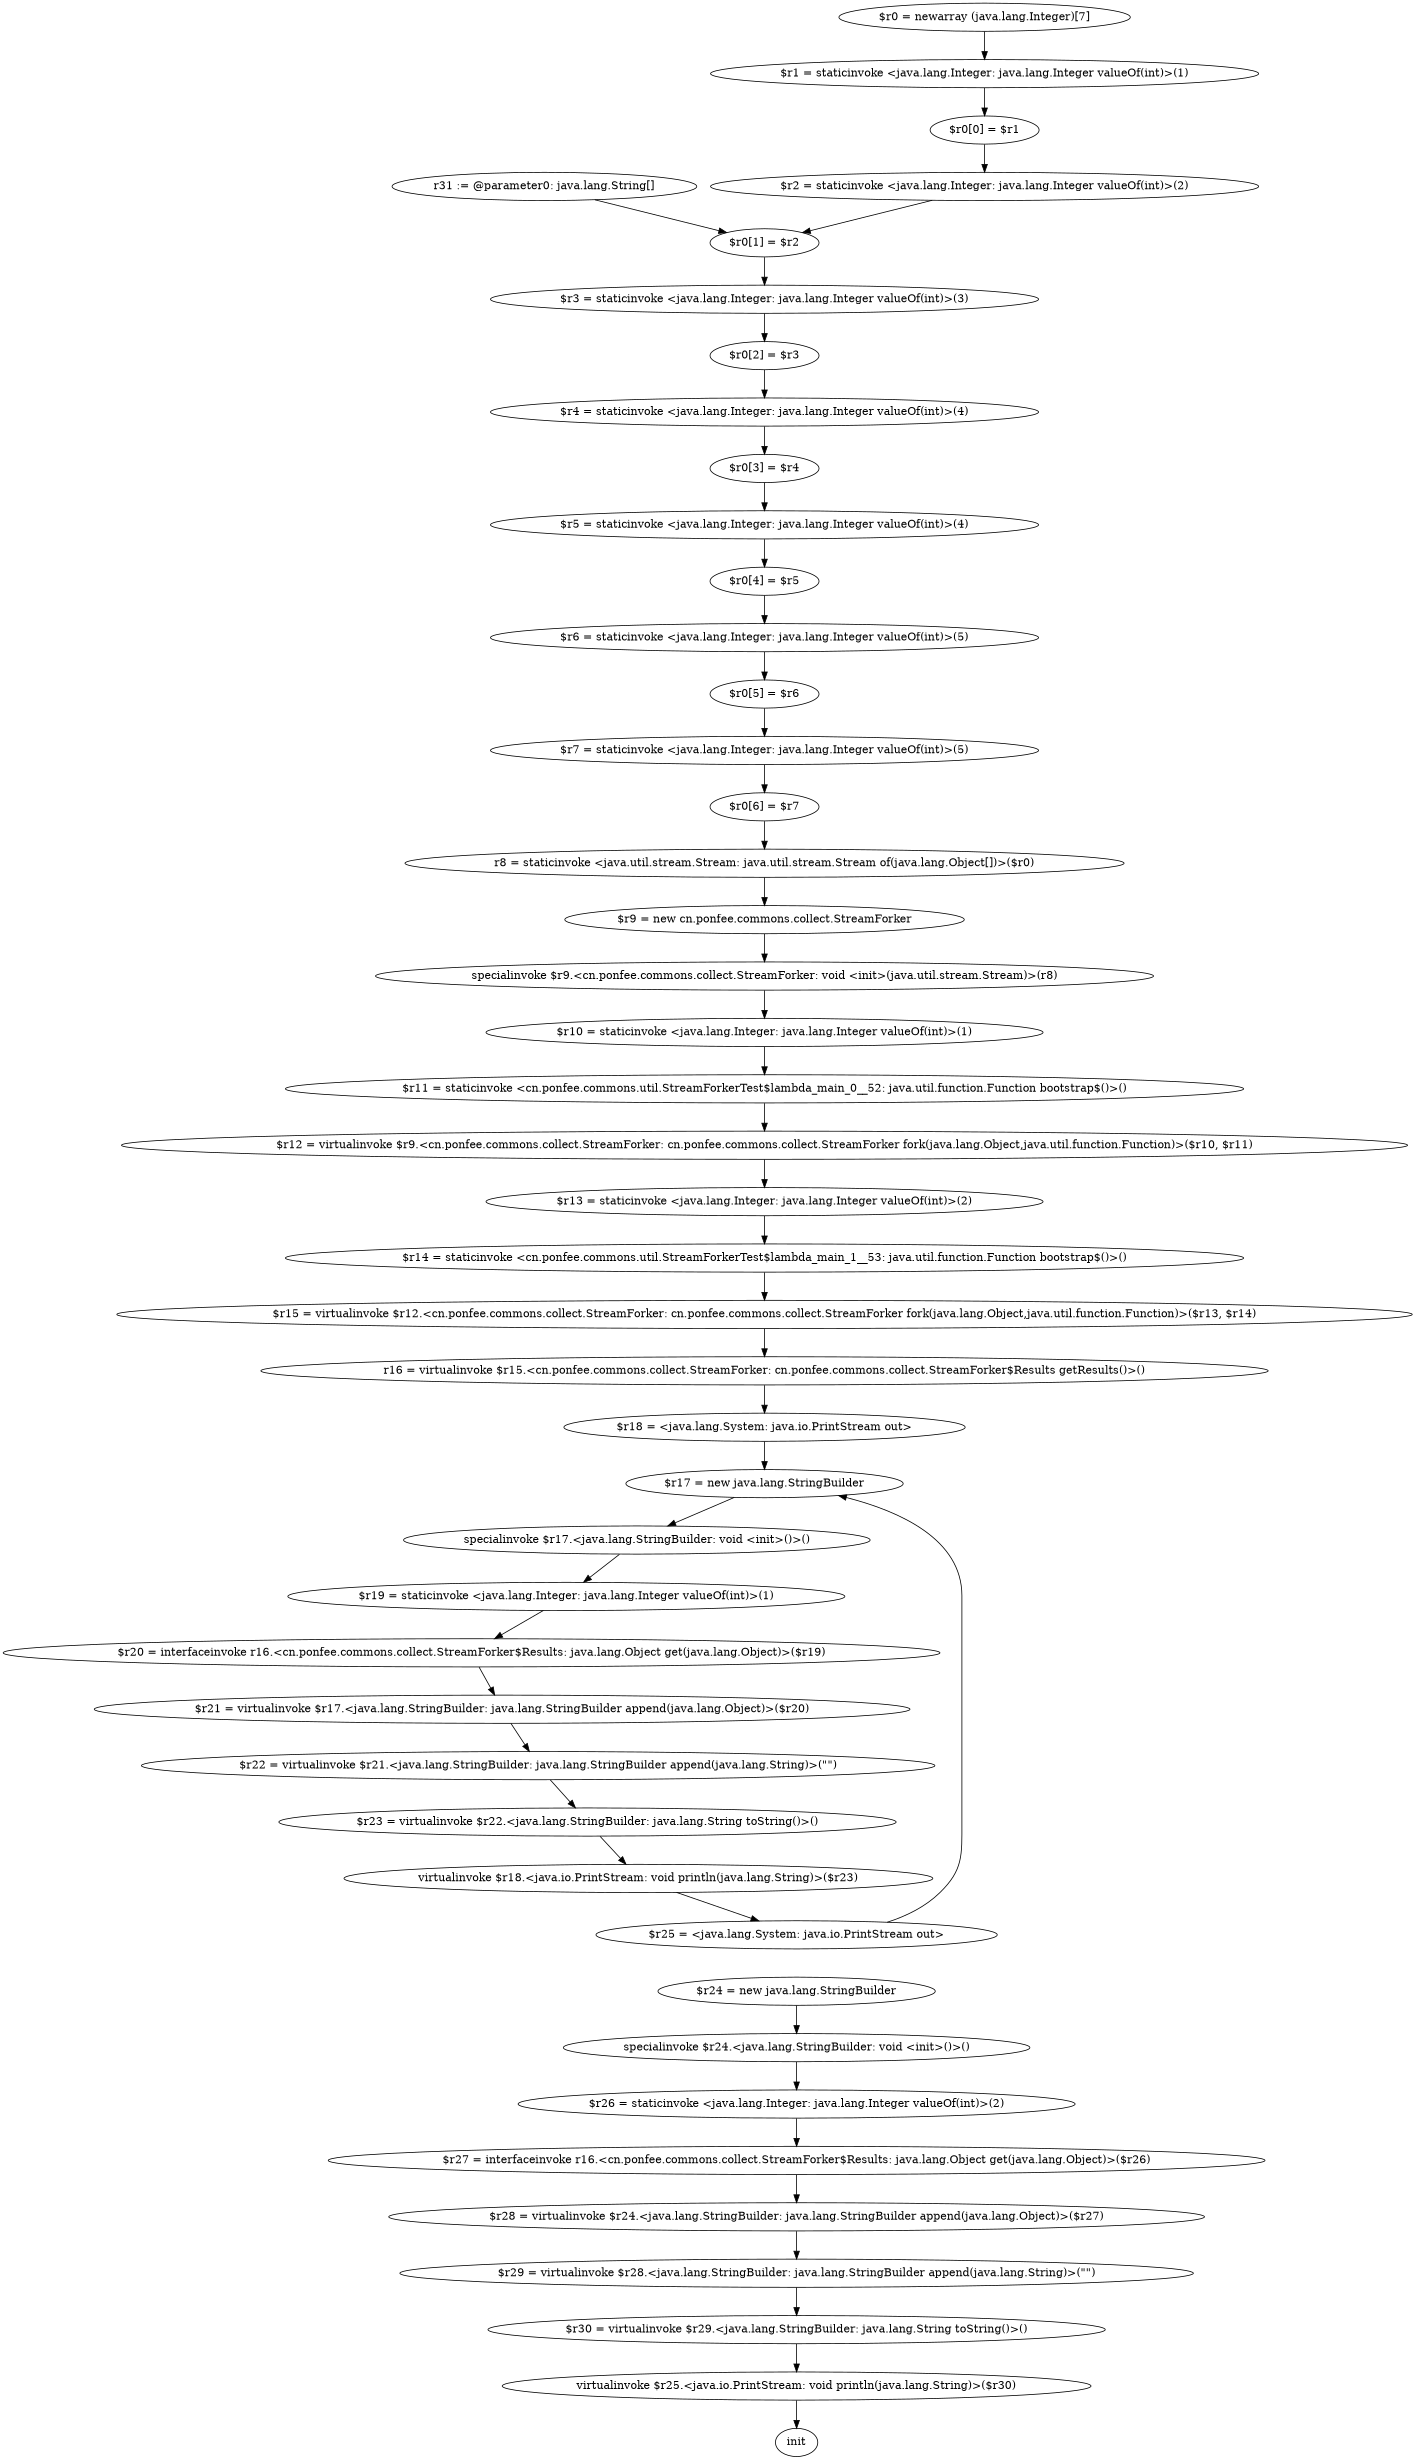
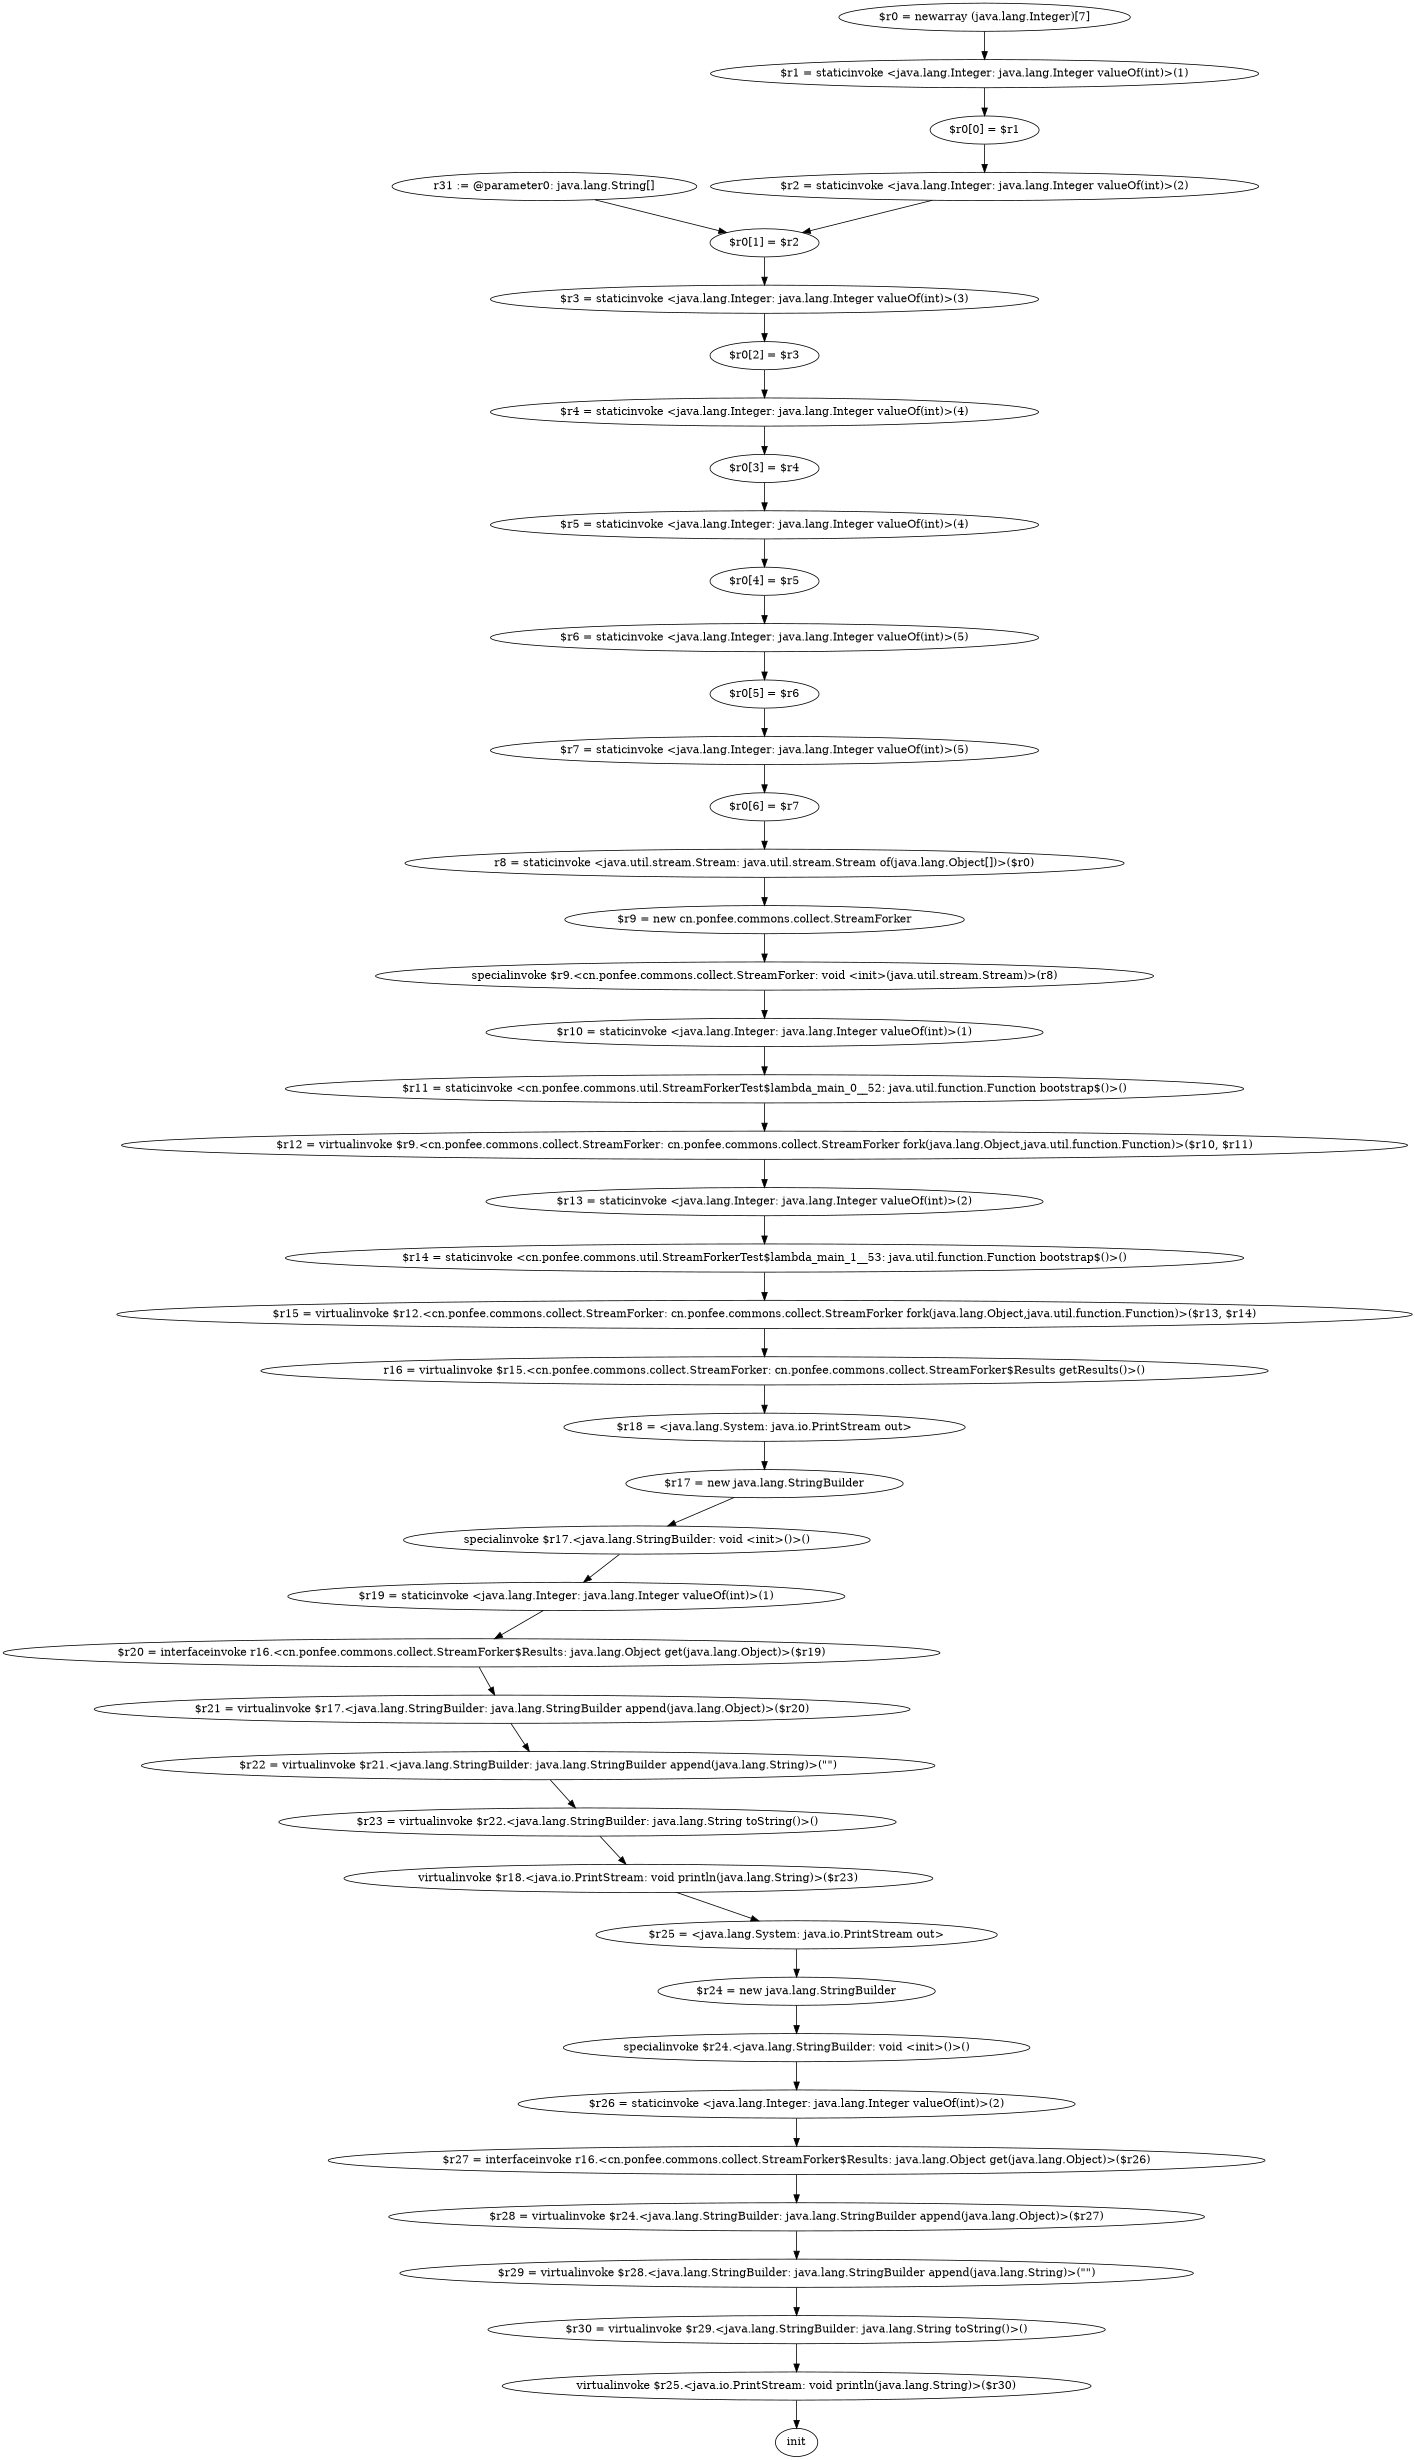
edge "$r25 = <java.lang.System: java.io.PrintStream out>" -> "$r17 = new java.lang.StringBuilder": now "$r25 = <java.lang.System: java.io.PrintStream out>" -> "$r24 = new java.lang.StringBuilder"
